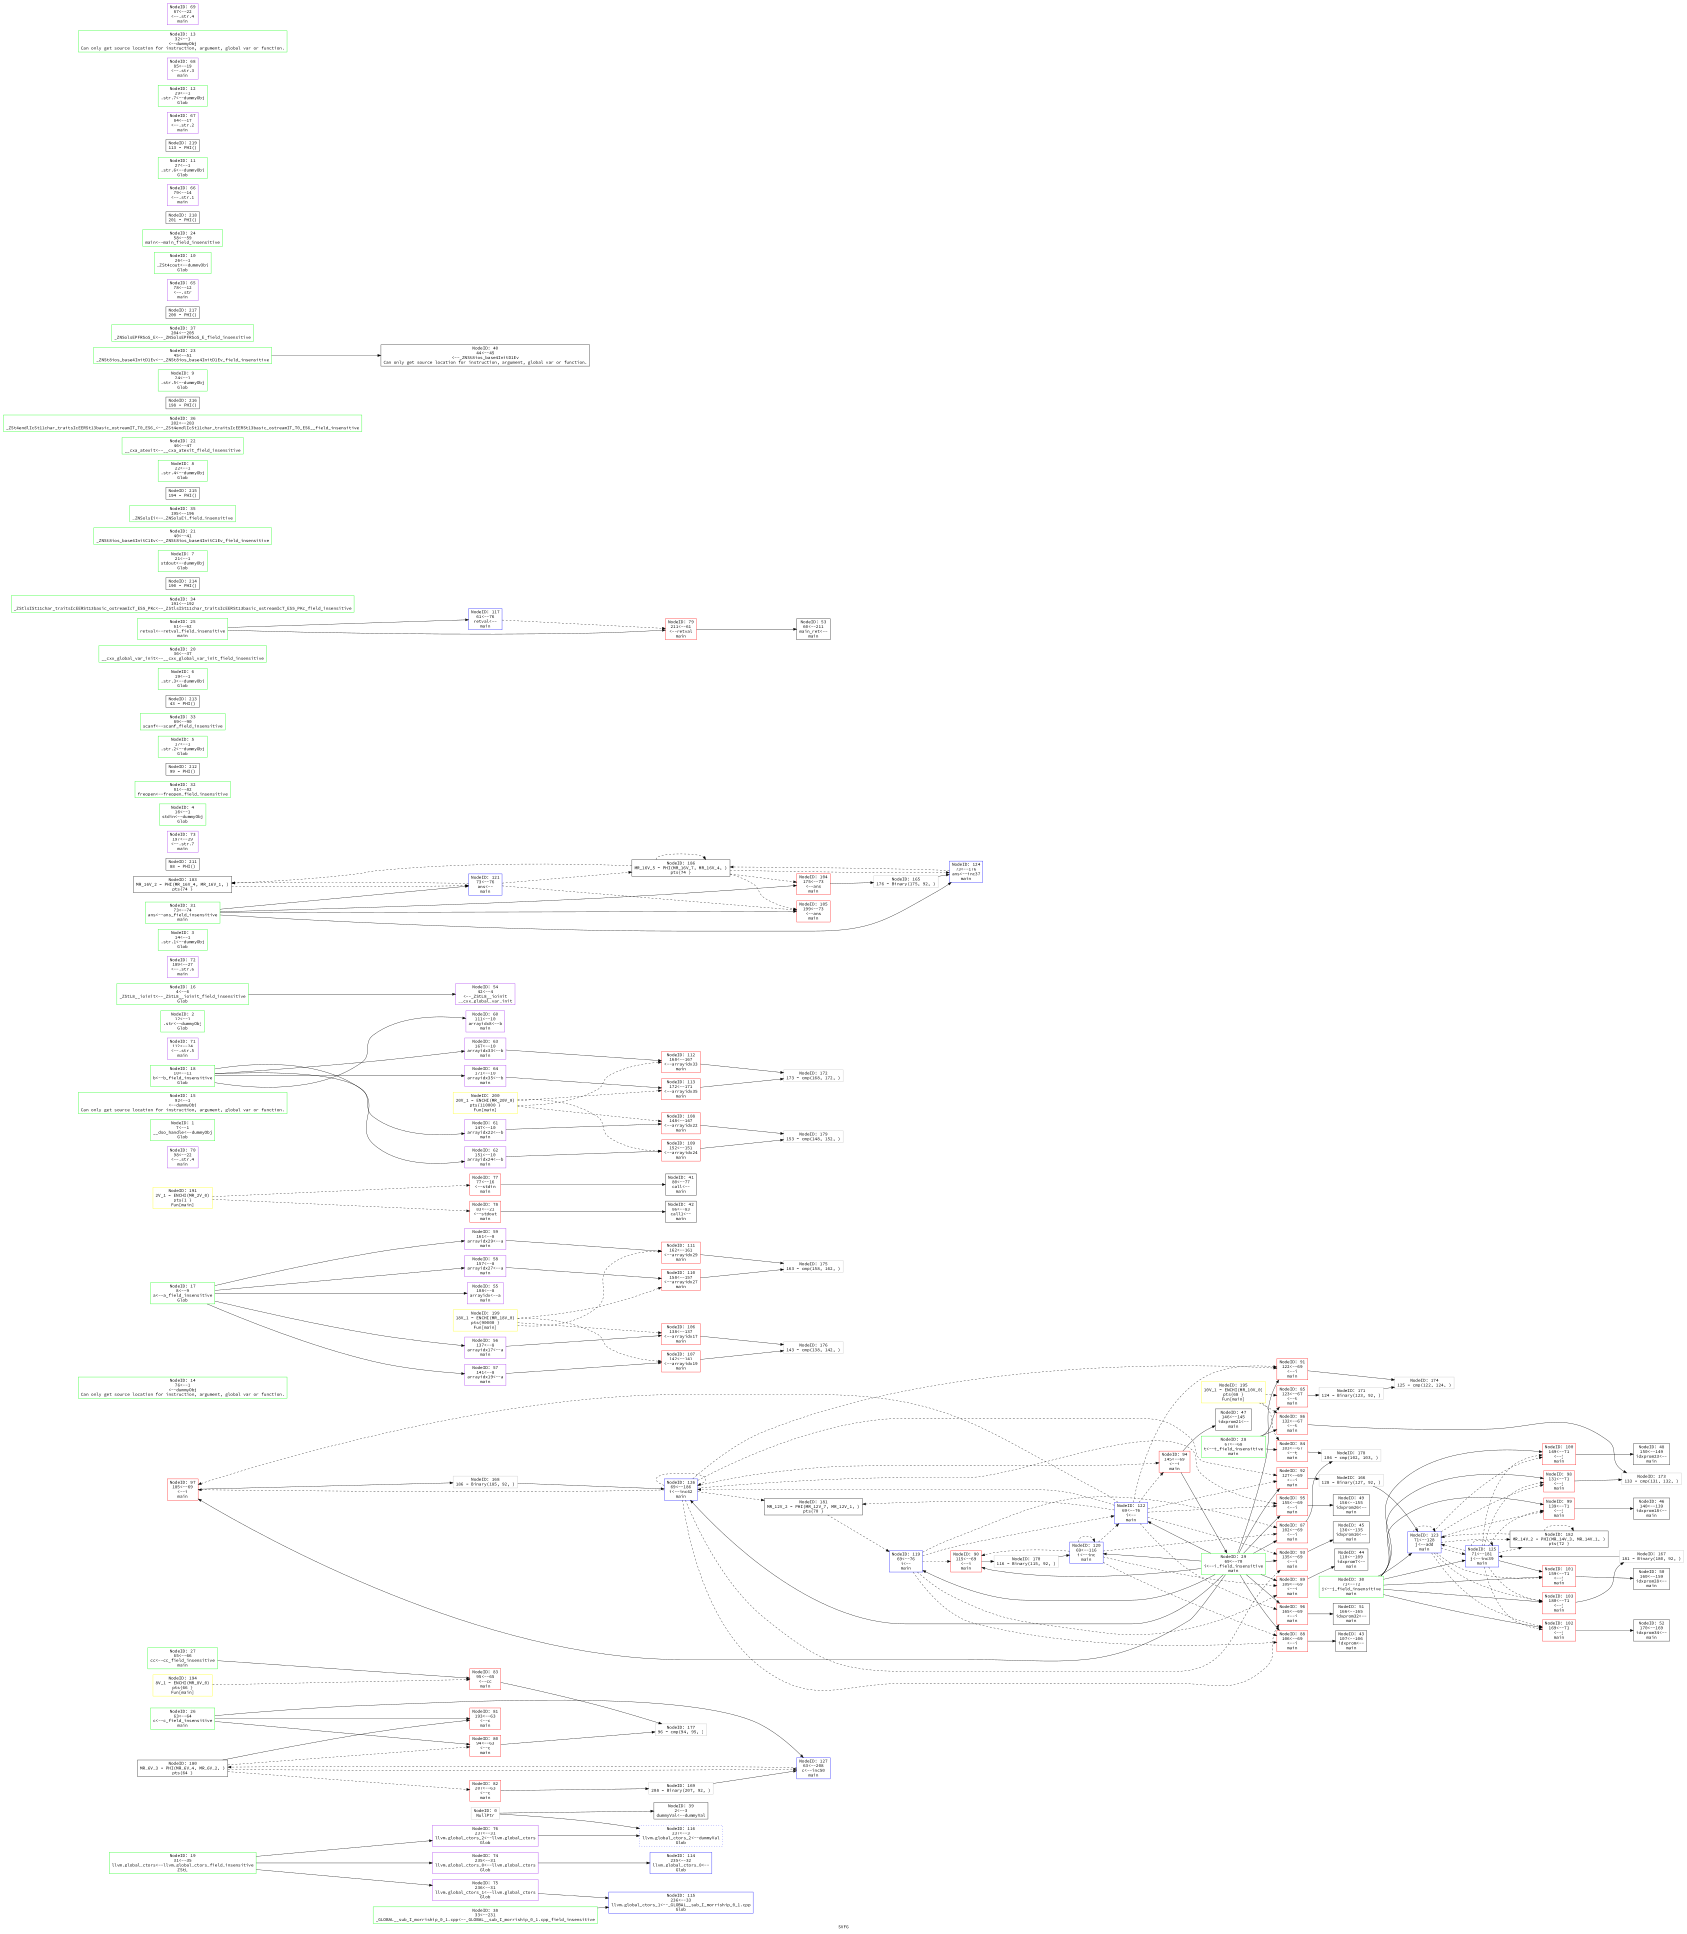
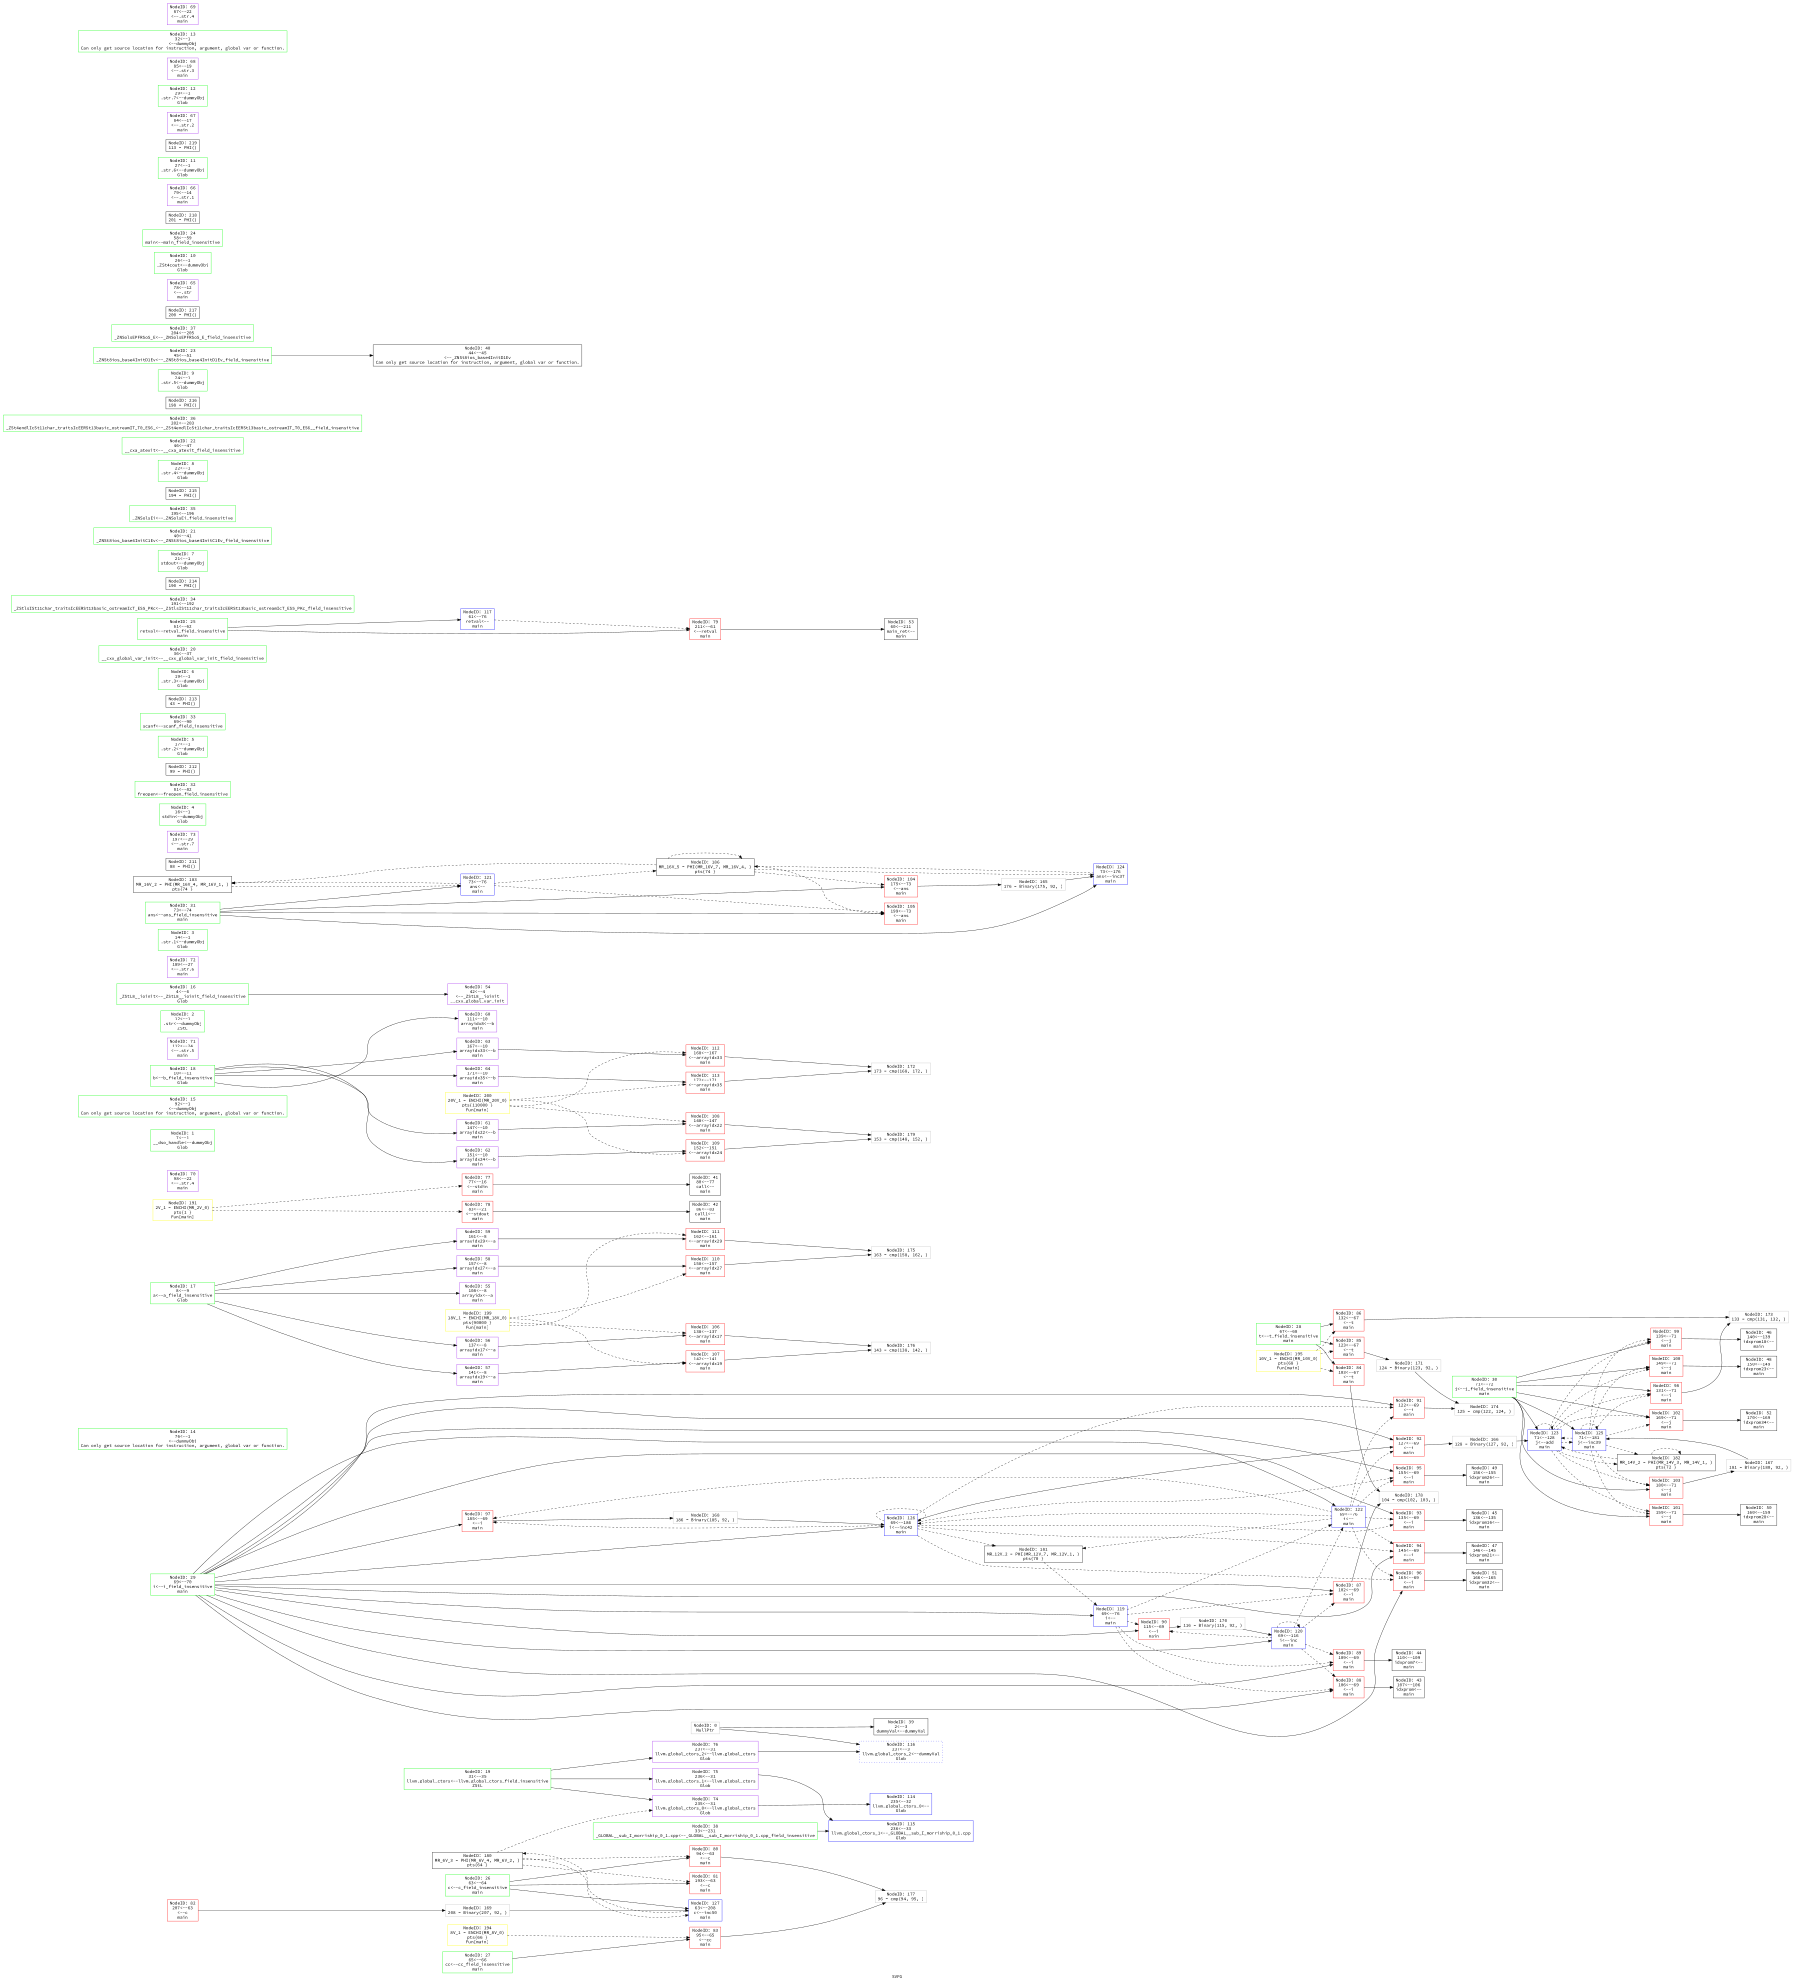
node "NodeID: 2": text "Glob" -> "ZStL"
edge "NodeID: 126" -> "NodeID: 92": style dashed -> solid
edge "NodeID: 94" -> "NodeID: 29": reversed
edge "NodeID: 125" -> "NodeID: 101": style solid -> dashed
edge "NodeID: 180" -> "NodeID: 81": style solid -> dashed
edge "NodeID: 180" -> "NodeID: 82": now "NodeID: 180" -> "NodeID: 74"
